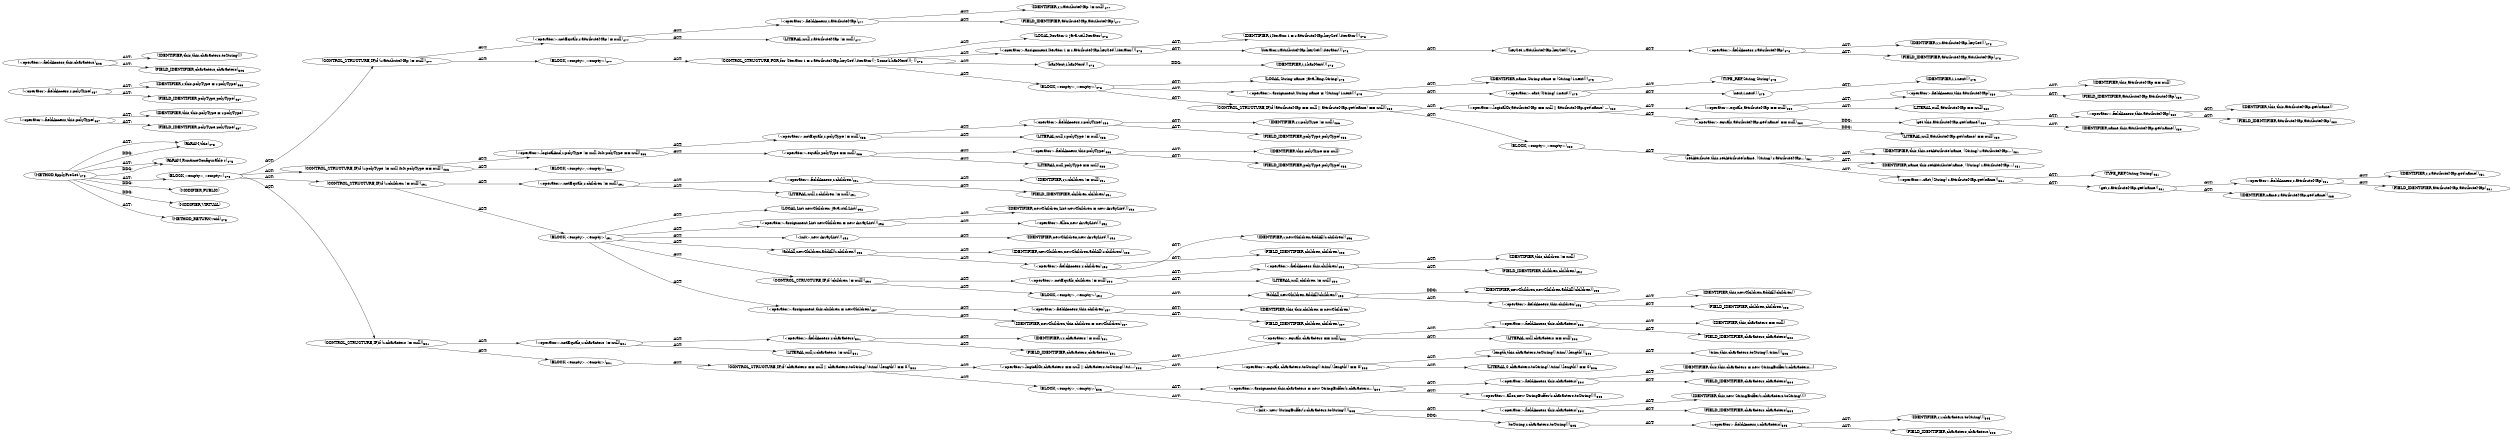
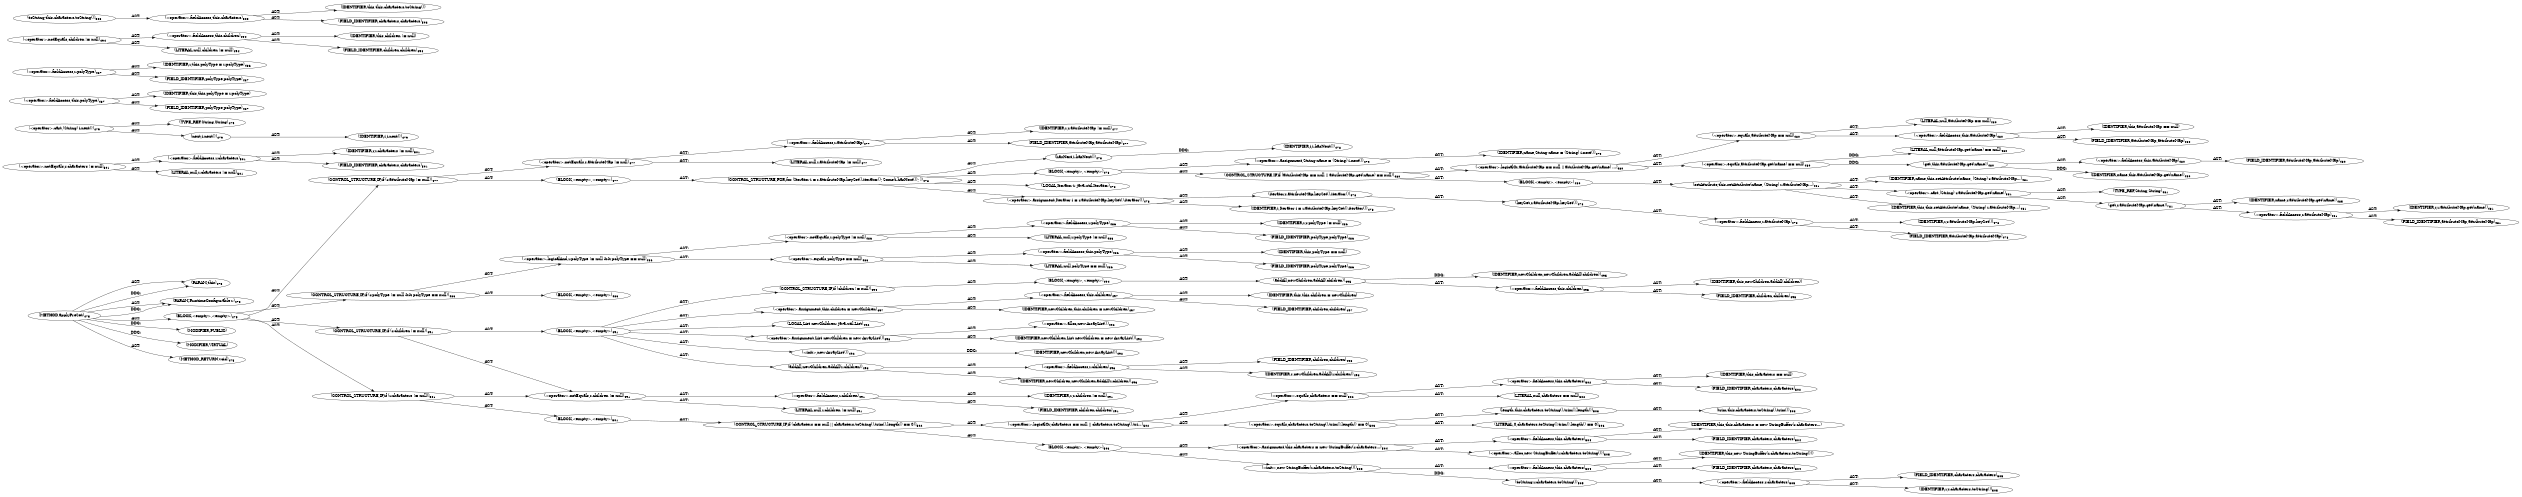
node "(toString,this.characters.toString())": added
node "(LOCAL,String name: java.lang.String)": removed
edge "(<operator>.assignment,String name = (String) i.next())" -> "(<operator>.cast,(String) i.next())": removed, label "AST:"
node "(IDENTIFIER,this,this.attributeMap.get(name))": removed
edge "(get,this.attributeMap.get(name))" -> "(IDENTIFIER,name,this.attributeMap.get(name))": label "AST: " -> "DDG: "
node "(get,r.attributeMap.get(name))": text "481" -> "781"
edge "(<init>,new ArrayList())" -> "(IDENTIFIER,newChildren,new ArrayList())": label "AST: " -> "DDG: "
edge "(CONTROL_STRUCTURE,IF,if (children != null))" -> "(<operator>.notEquals,children != null)": removed, label "AST:"
edge "(CONTROL_STRUCTURE,IF,if (r.characters != null))" -> "(<operator>.notEquals,r.characters != null)": now "(CONTROL_STRUCTURE,IF,if (r.characters != null))" -> "(<operator>.notEquals,r.children != null)"
